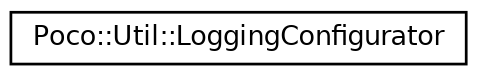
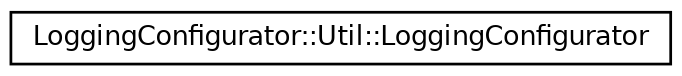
node "Poco::Util::LoggingConfigurator": label "Poco::Util::LoggingConfigurator" -> "LoggingConfigurator::Util::LoggingConfigurator"
